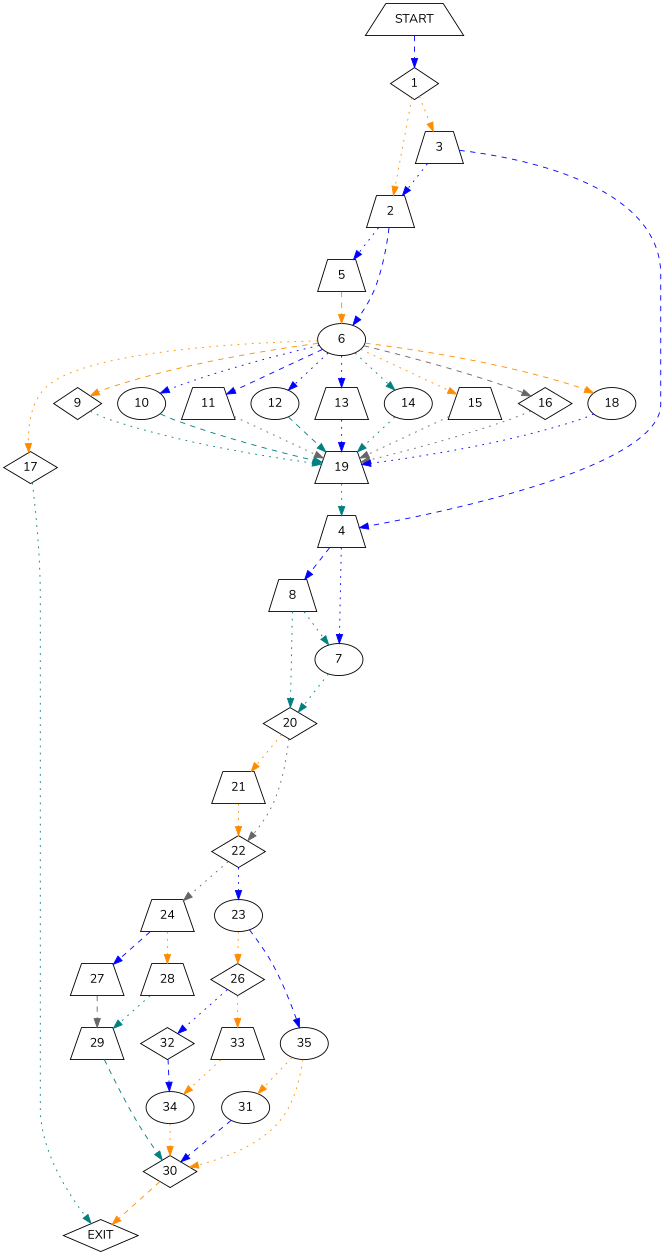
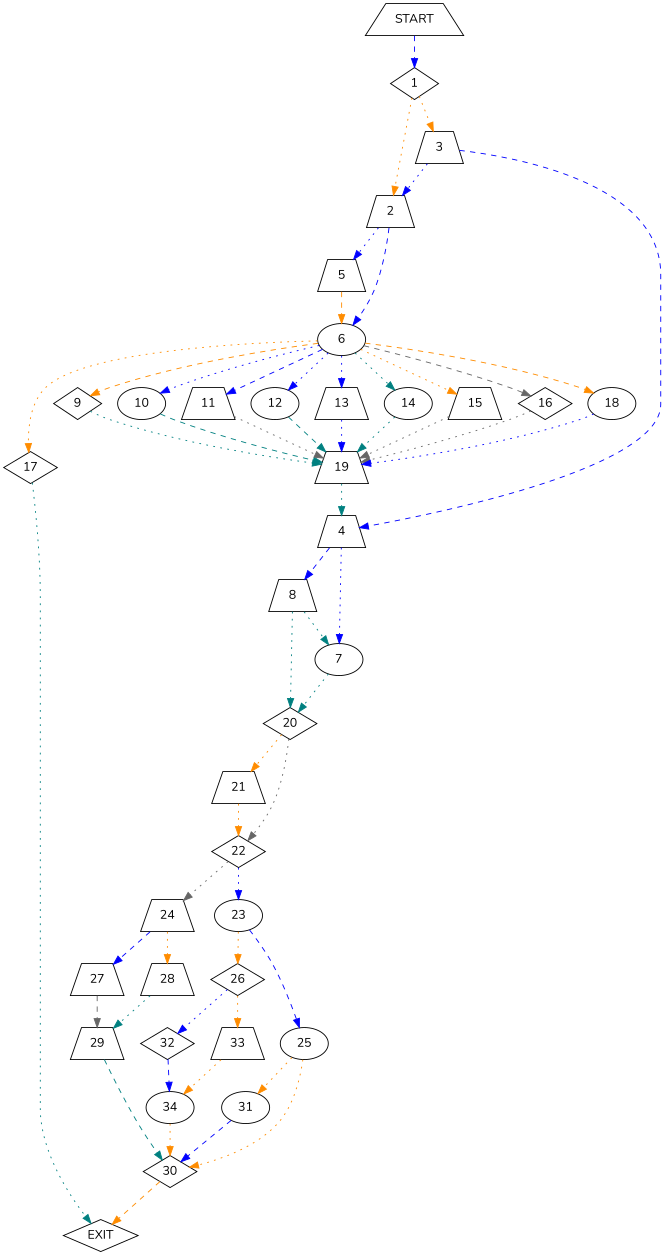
node "35": label "35" -> "25"
